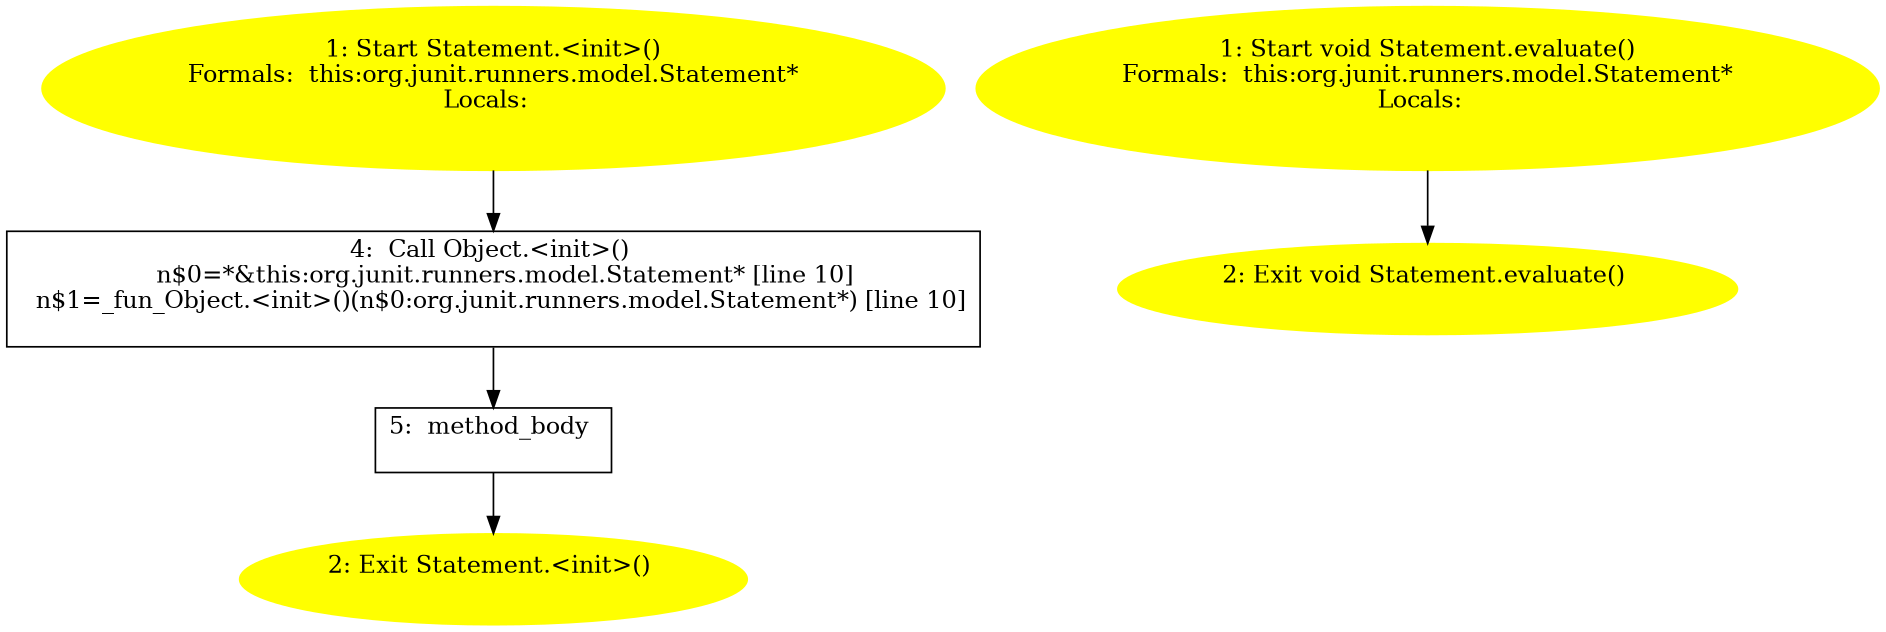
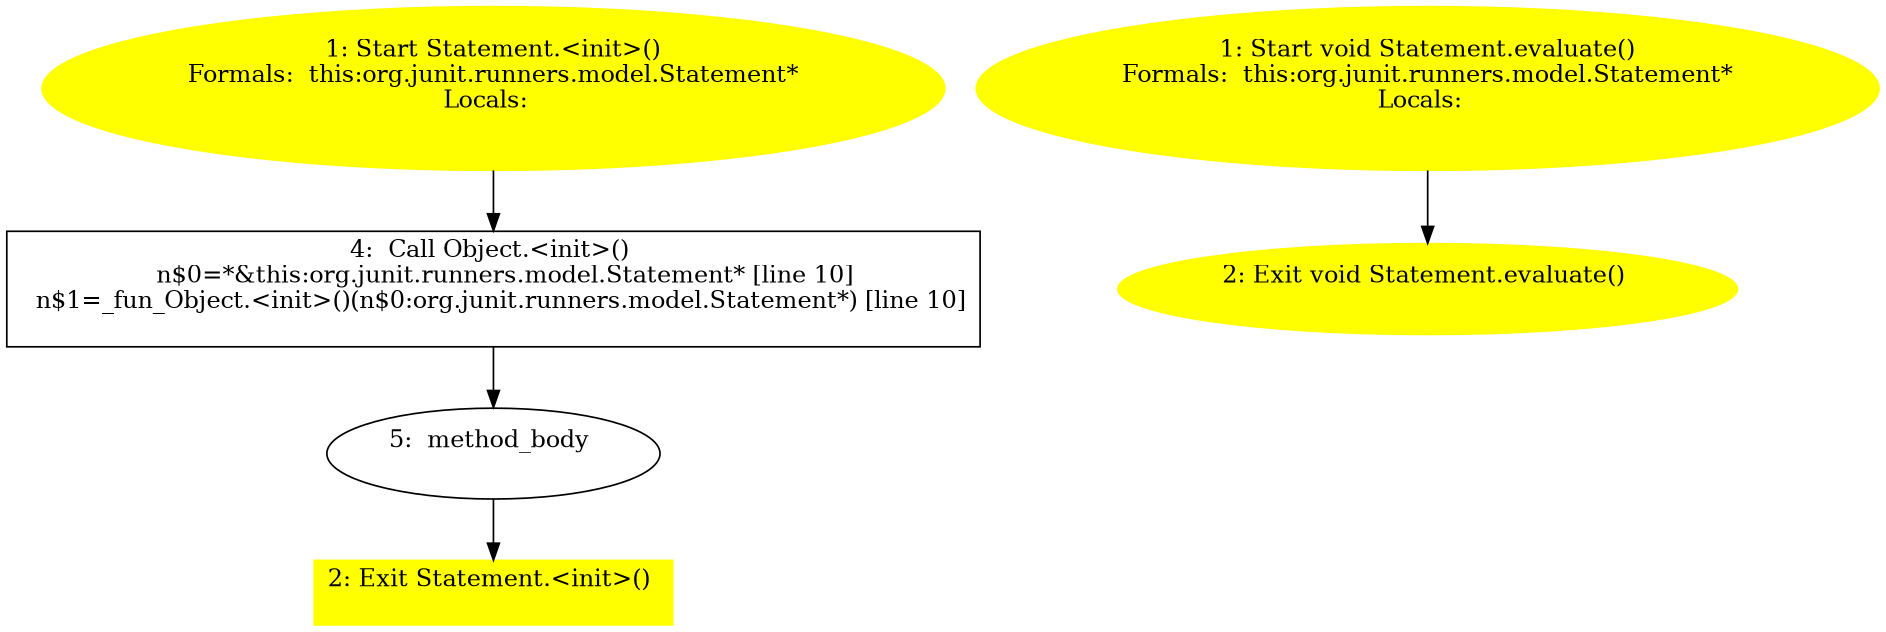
node "5:  method_body": shape box -> ellipse
node "2: Exit Statement.<init>()": shape ellipse -> box
